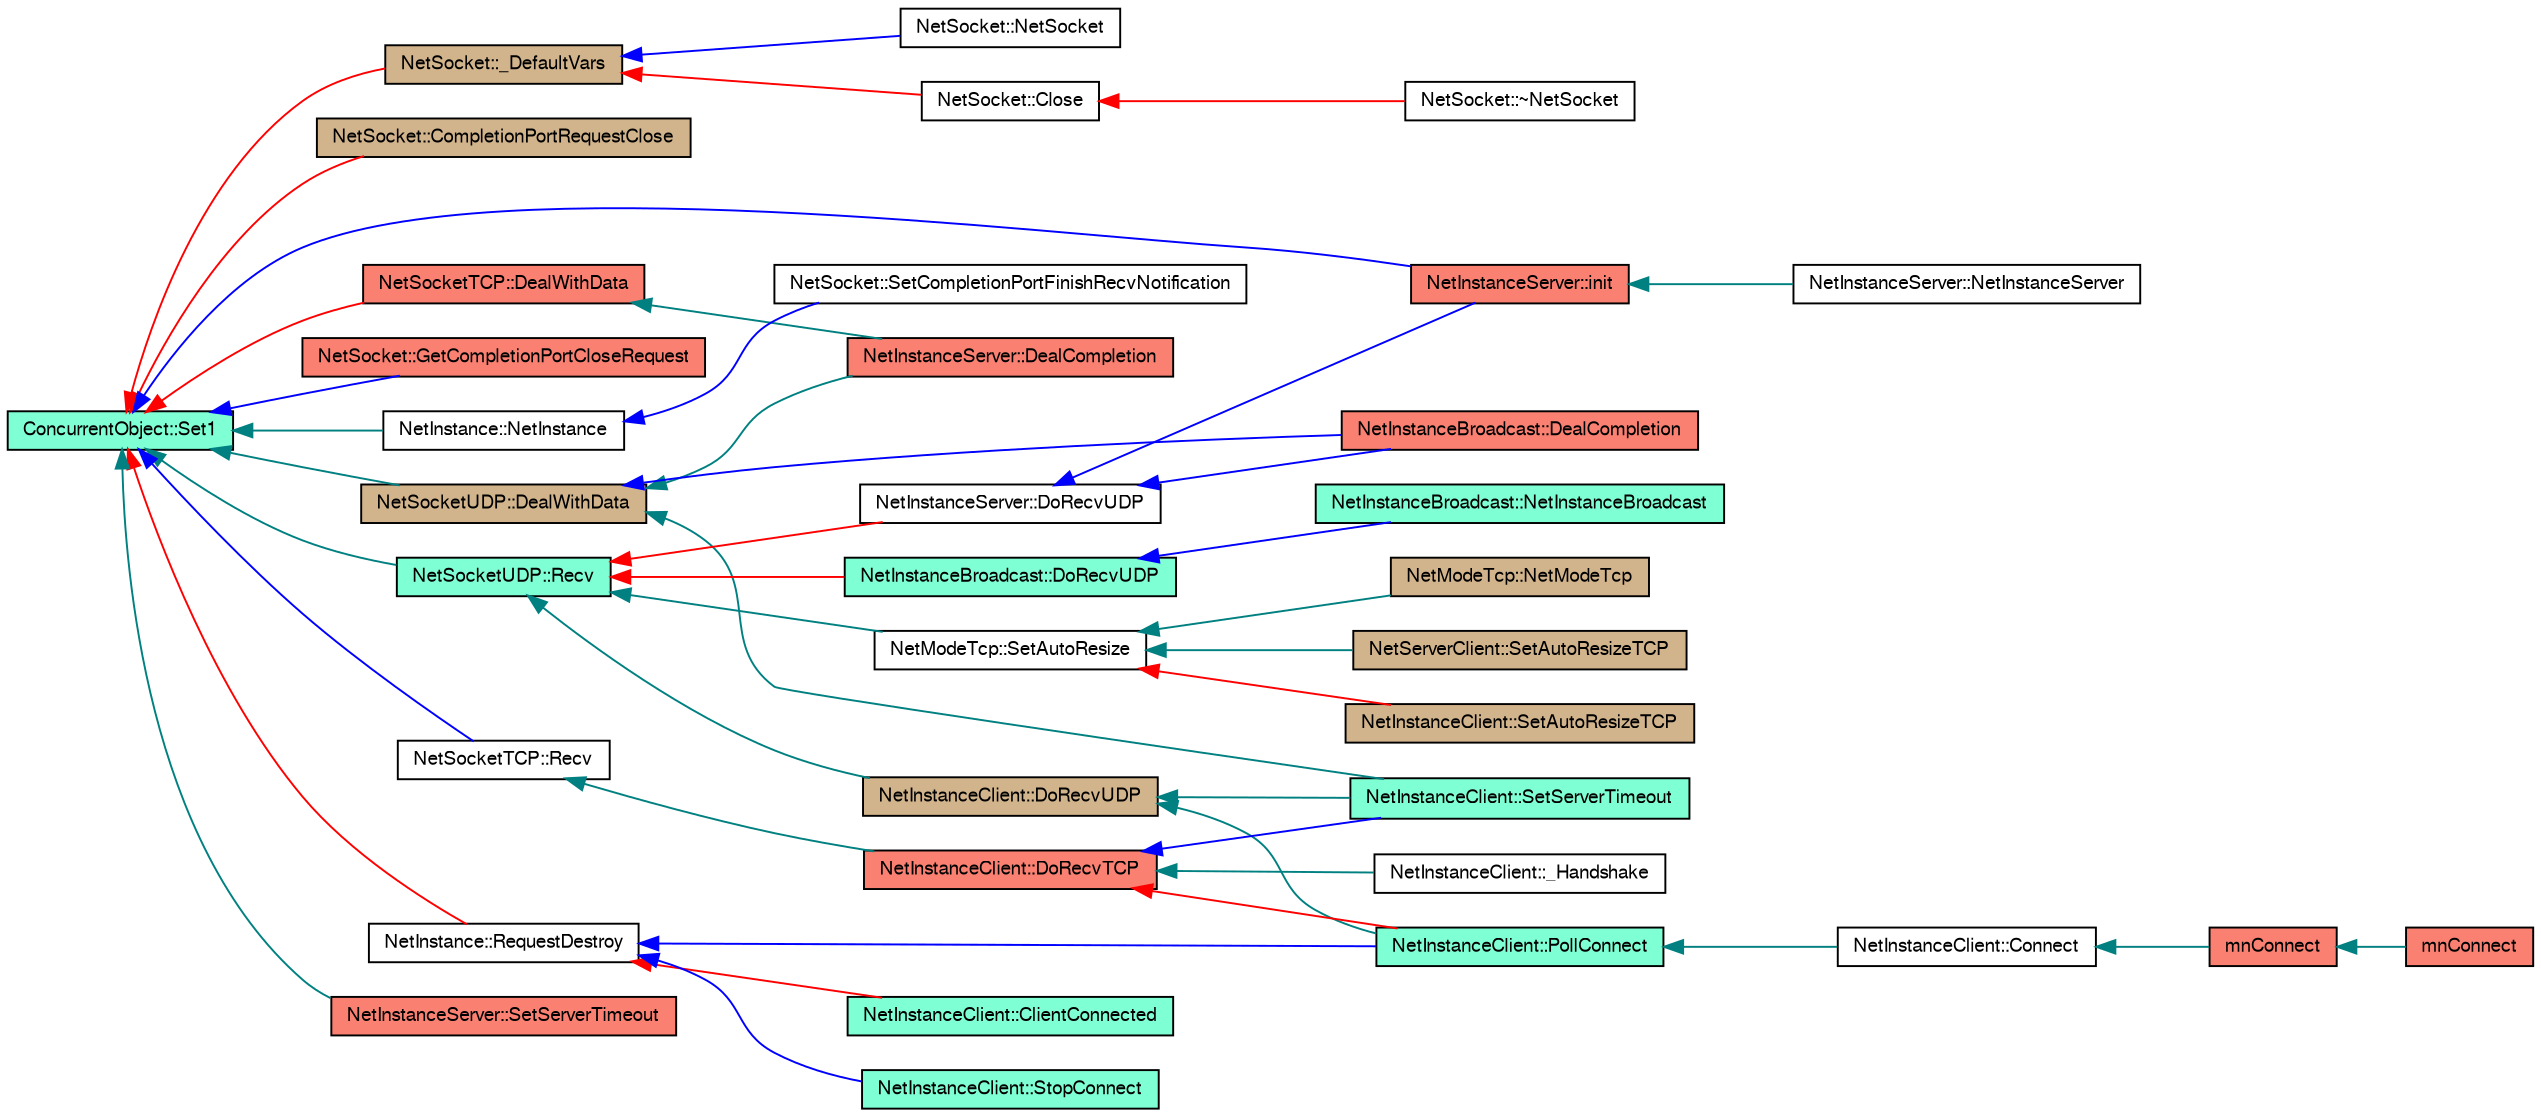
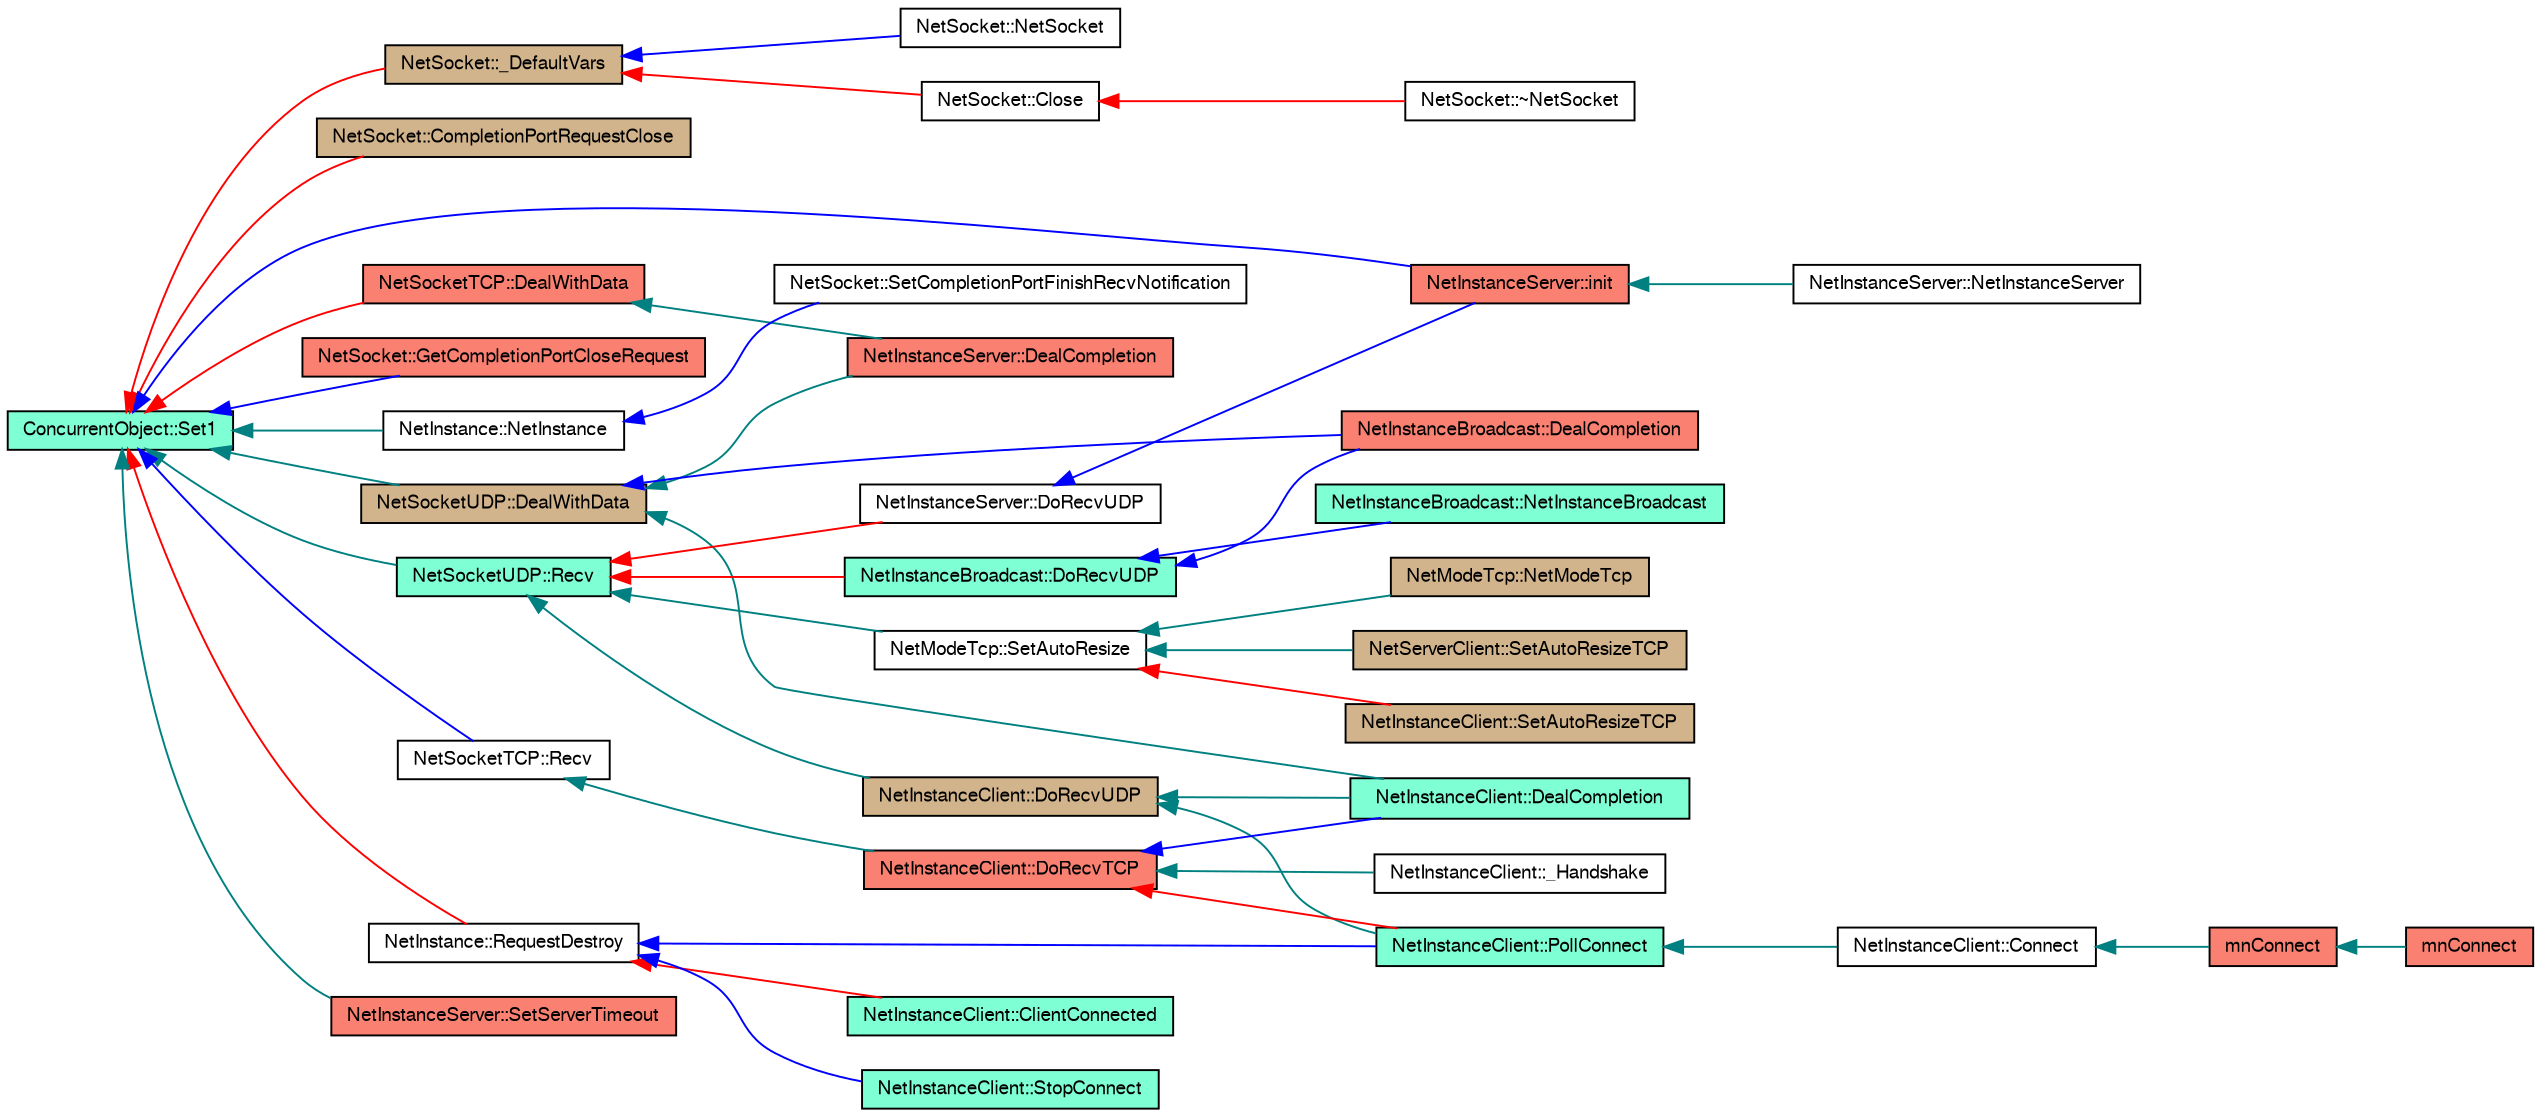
edge "NetInstanceBroadcast::DealCompletion" -> "NetInstanceServer::DoRecvUDP": now "NetInstanceBroadcast::DealCompletion" -> "NetInstanceBroadcast::DoRecvUDP"
node "NetInstanceClient::SetServerTimeout": label "NetInstanceClient::SetServerTimeout" -> "NetInstanceClient::DealCompletion"
